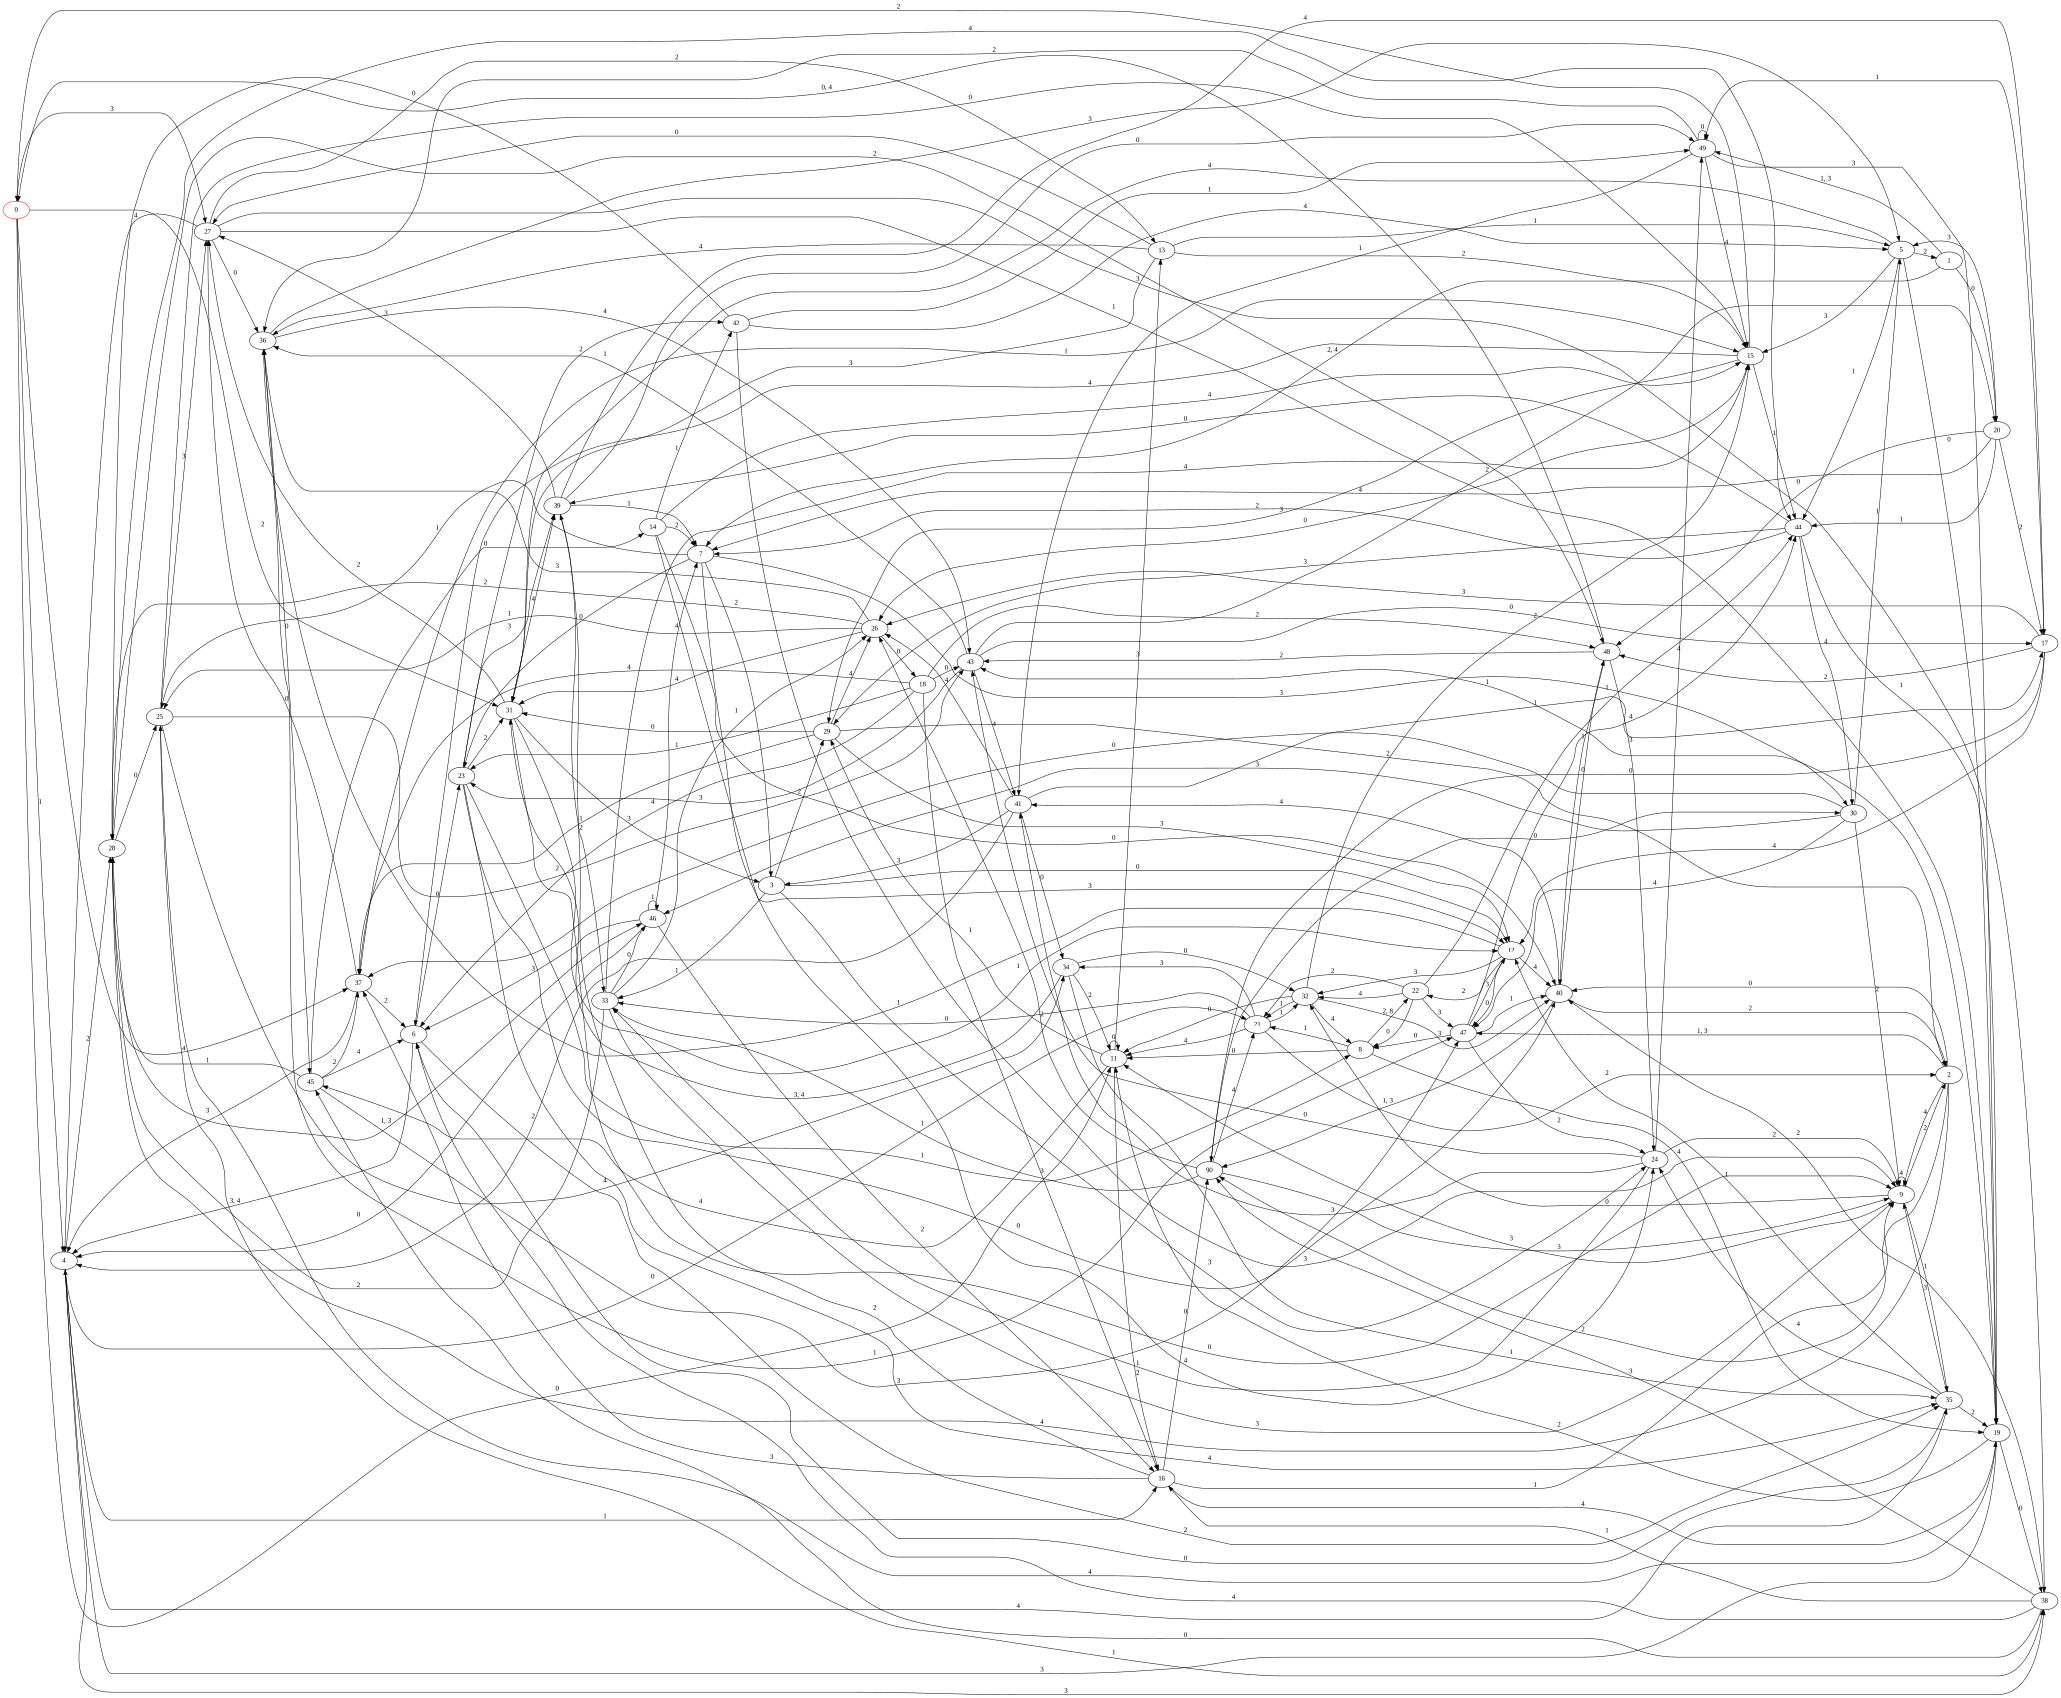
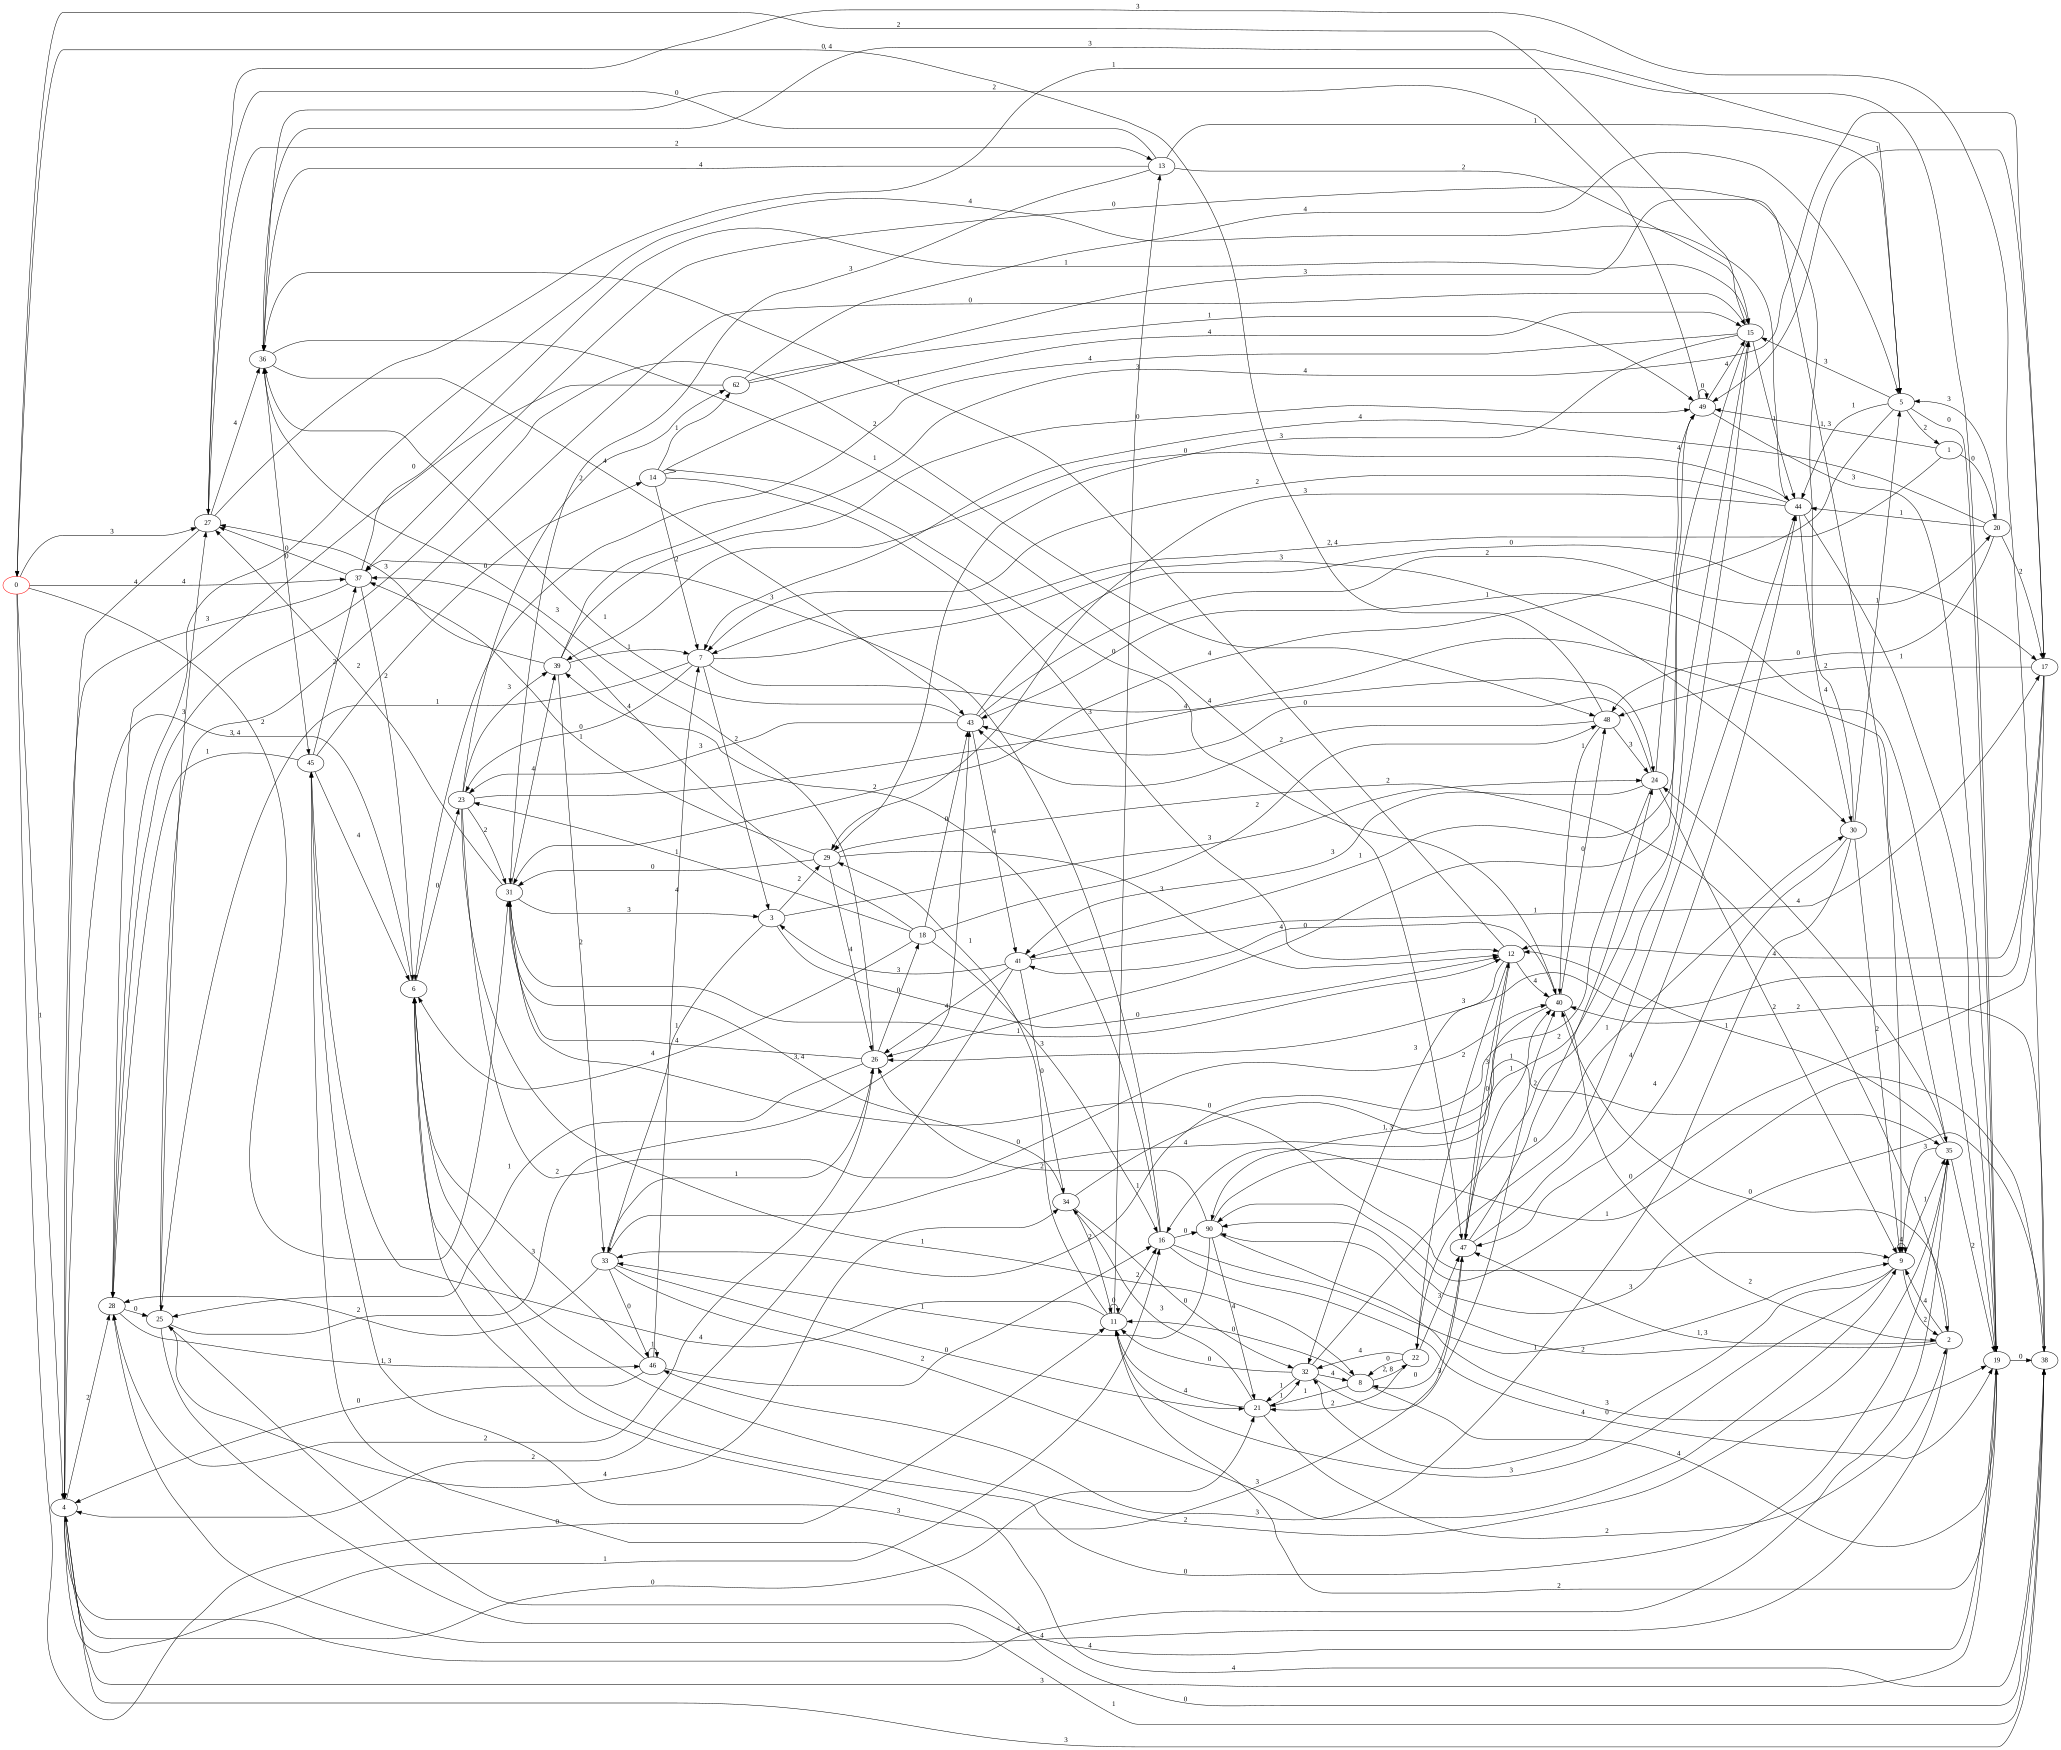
edge "27" -> "36": label "0" -> "4"
node "42": label "42" -> "62"
edge "21" -> "33": reversed
edge "90" -> "9": now "90" -> "19"
